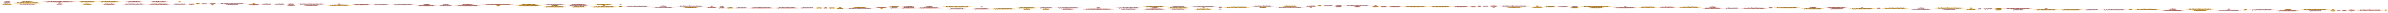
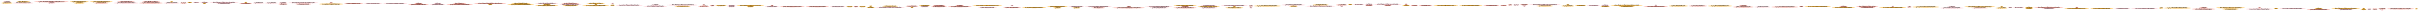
node "if $i11 == 0 goto r3 = newarray (java.lang.Class)[1]": added
